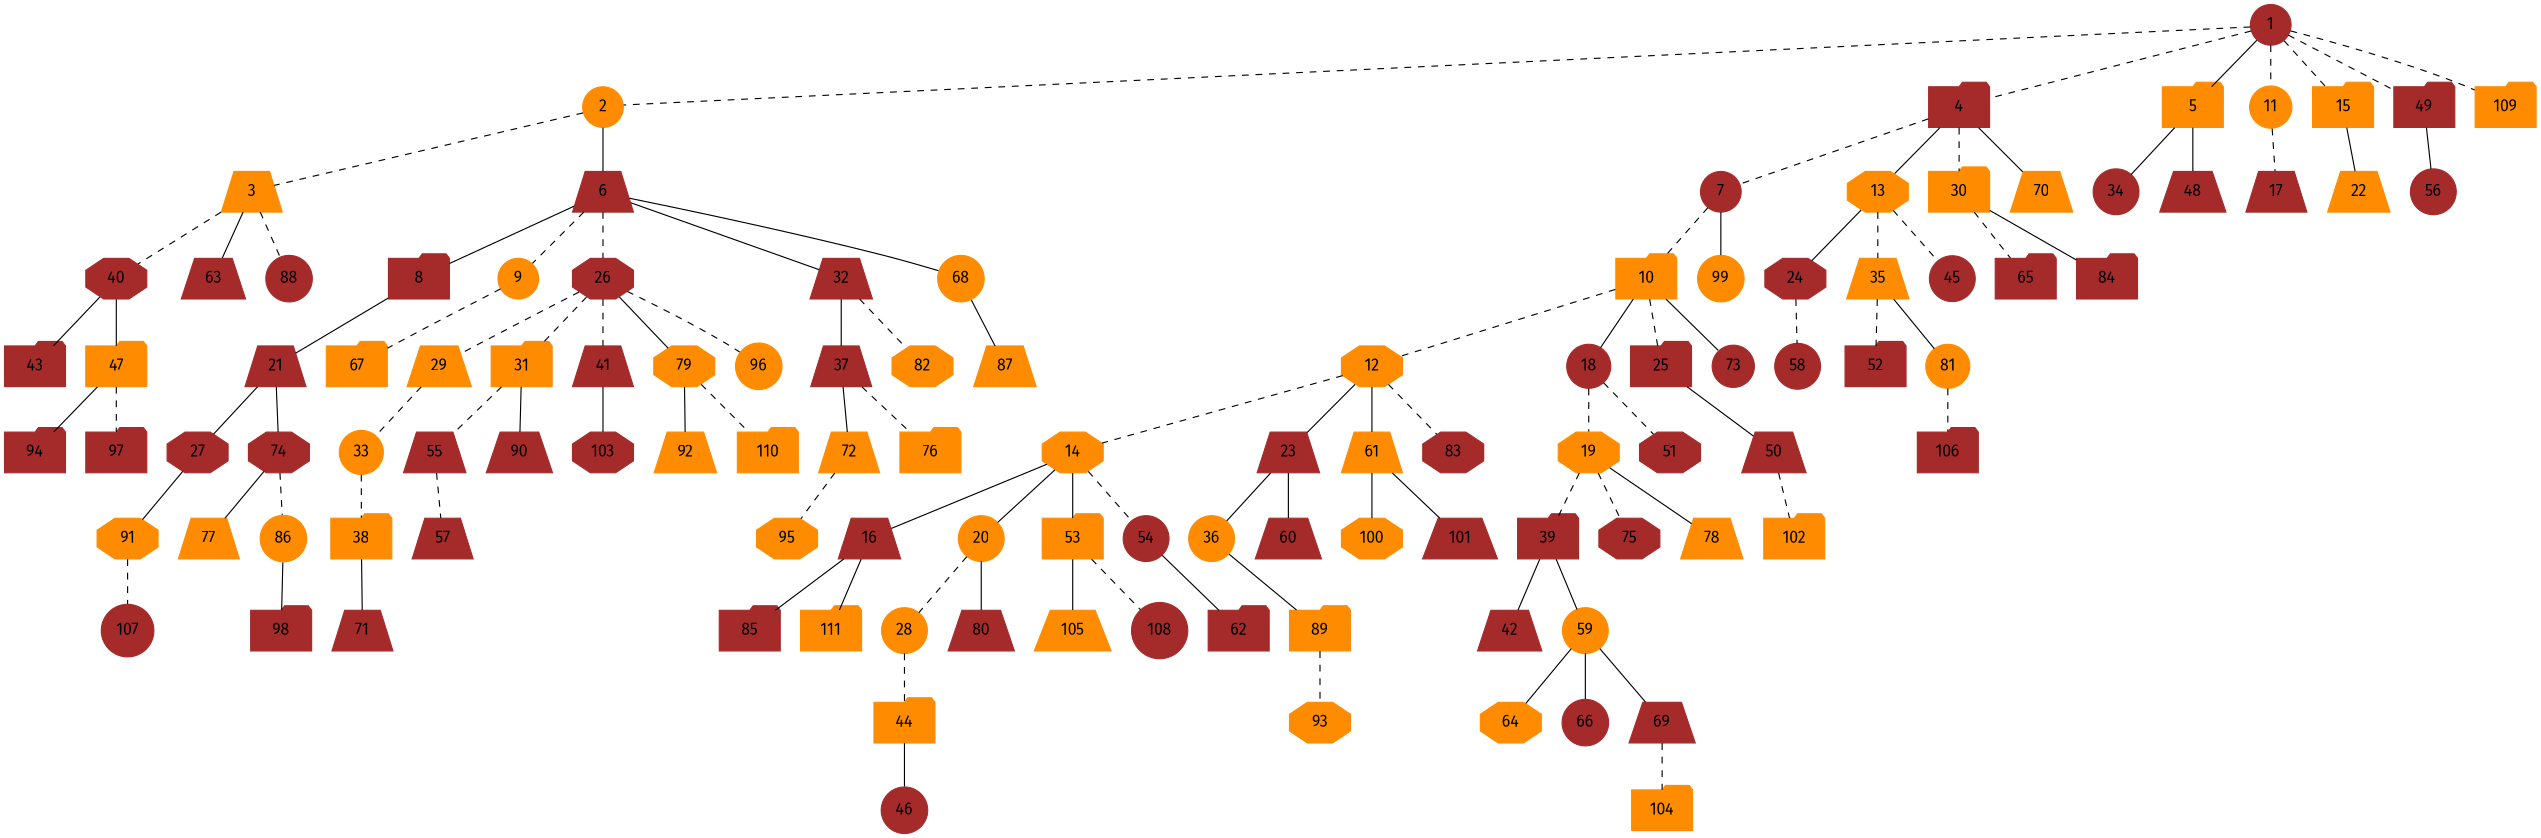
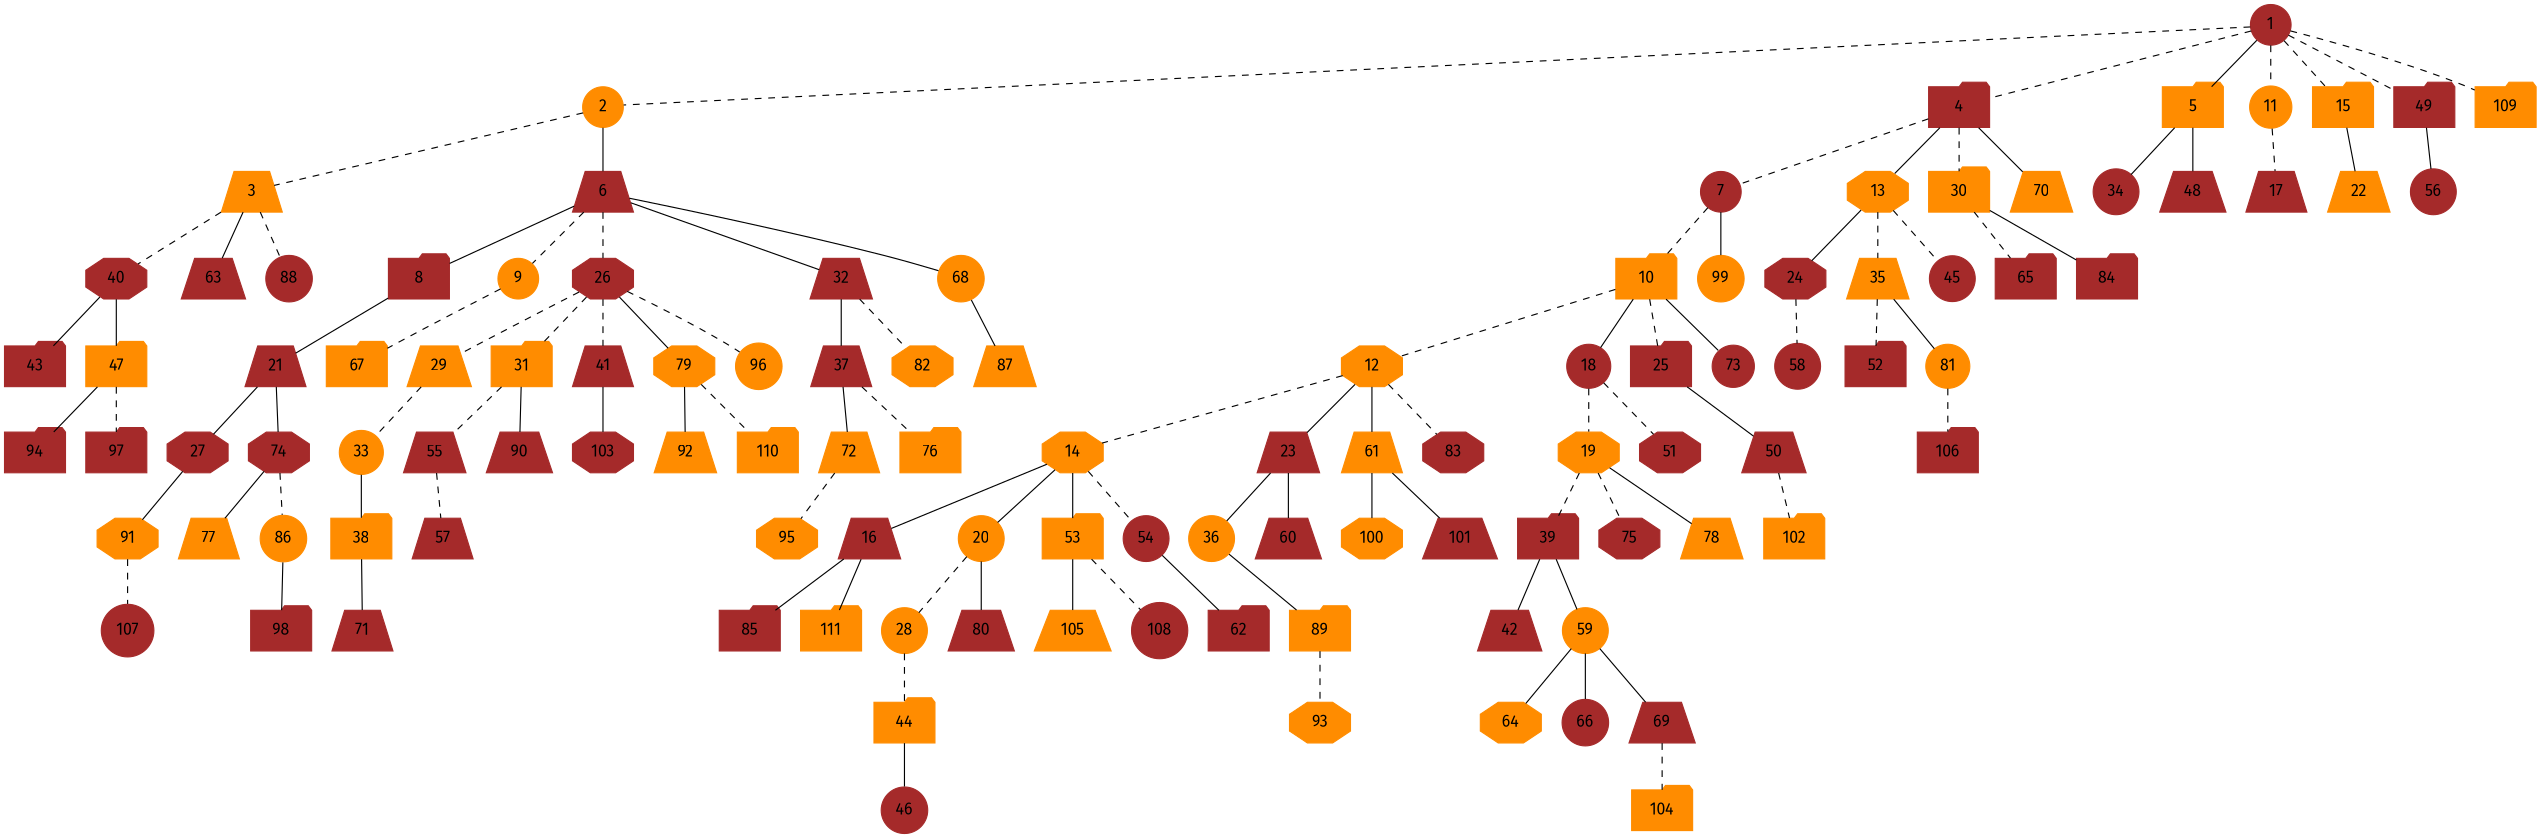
edge "33" -- "38": style dashed -> solid
